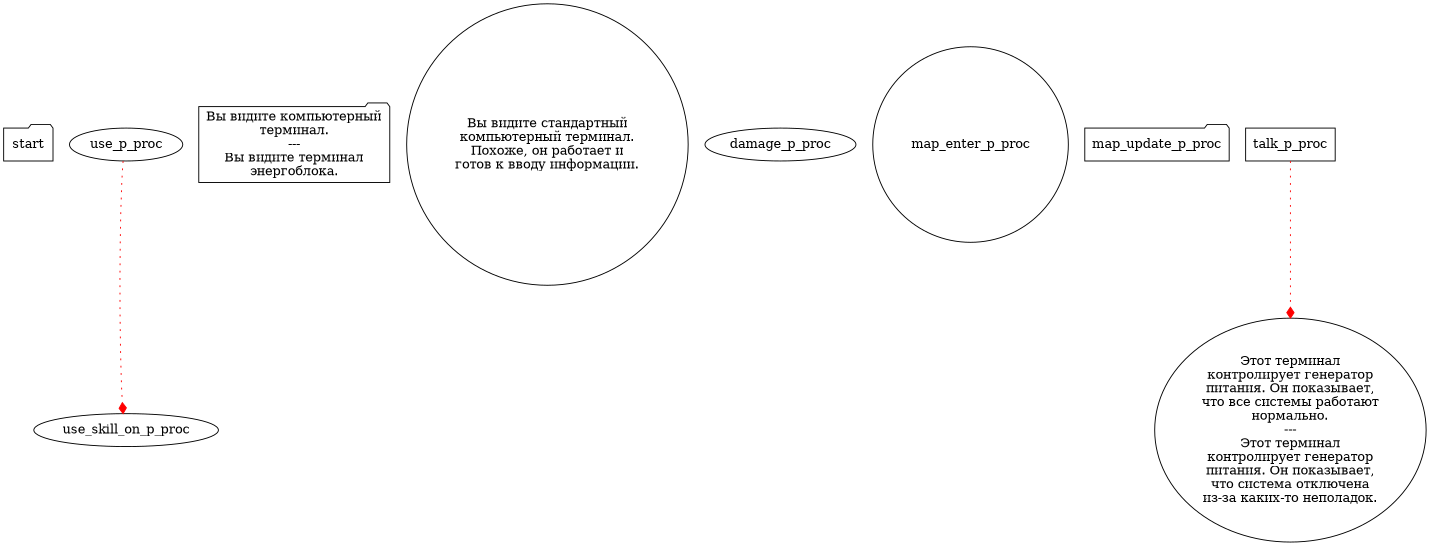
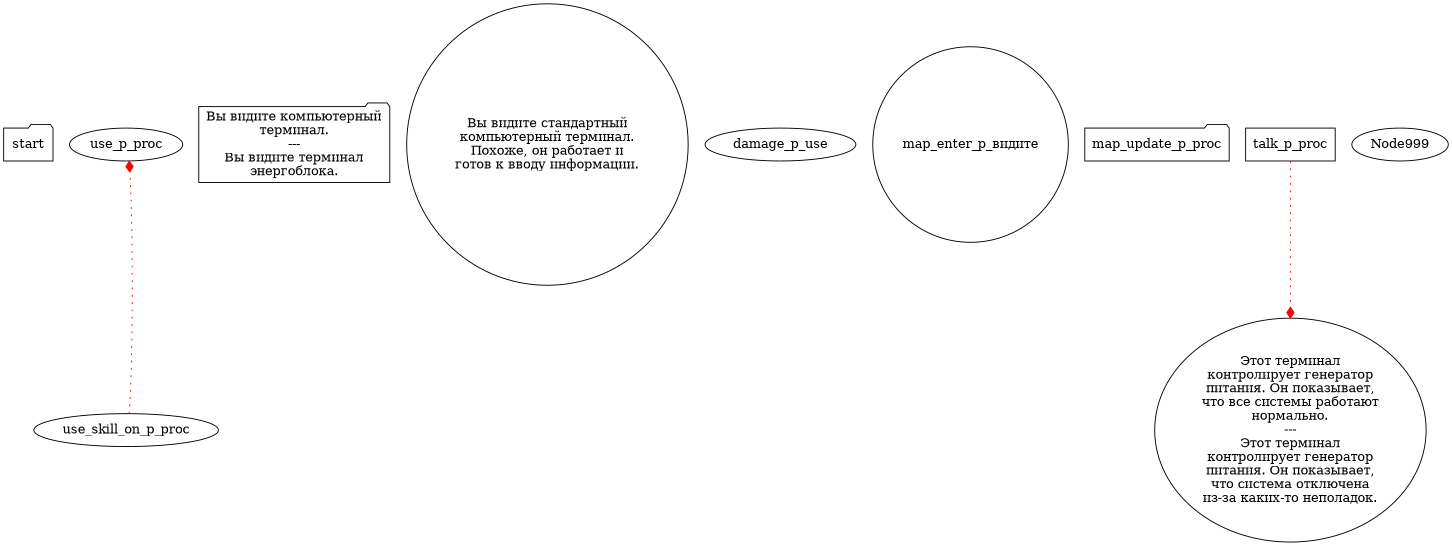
node "damage_p_proc": label "damage_p_proc" -> "damage_p_use"
node "map_enter_p_proc": label "map_enter_p_proc" -> "map_enter_p_видите"
node "Node999": added
edge "use_p_proc" -> "use_skill_on_p_proc": reversed
